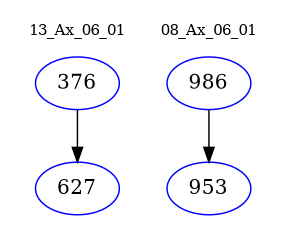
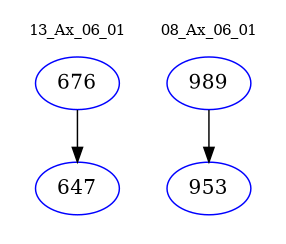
node "376": label "376" -> "676"
node "986": label "986" -> "989"
node "627": label "627" -> "647"
